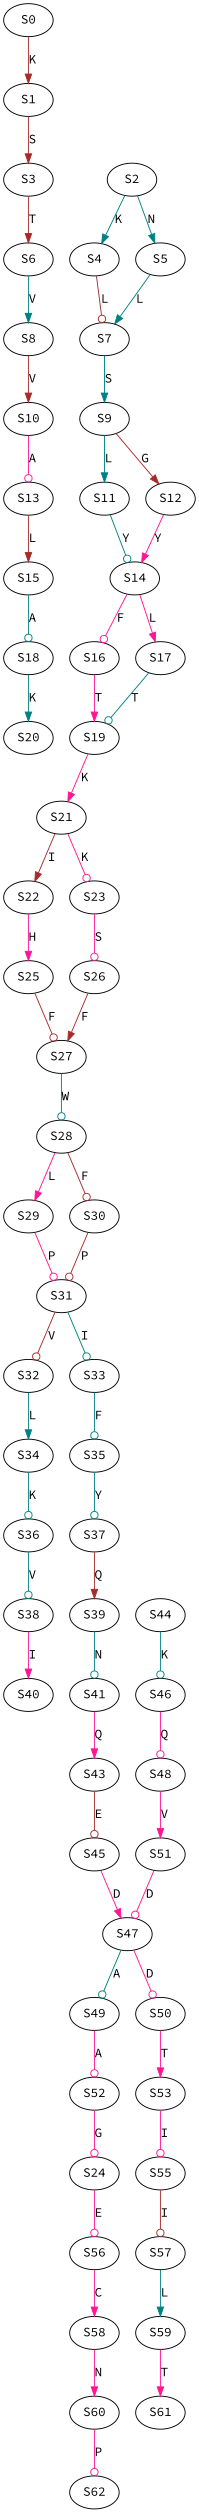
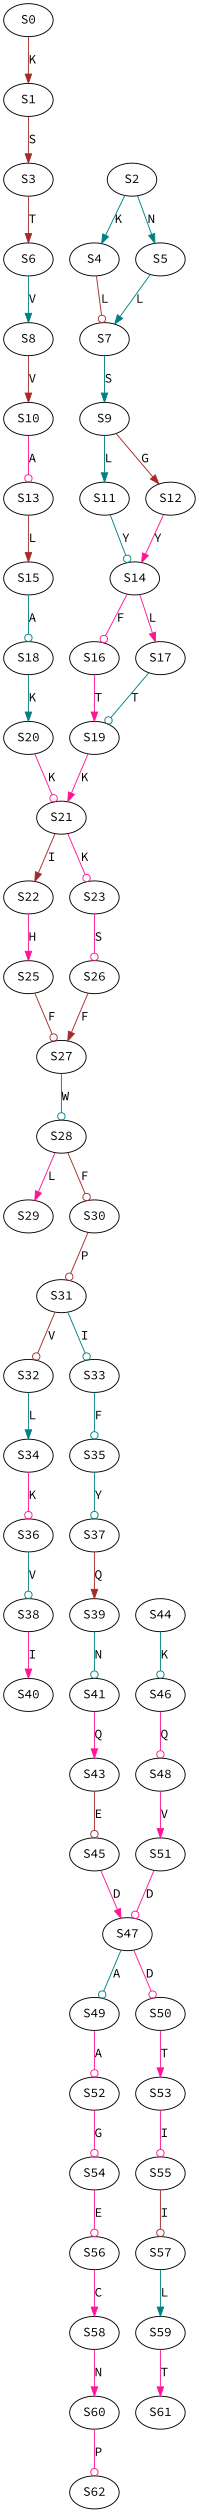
edge "S20" -> "S21": added, label "K"
edge "S29" -> "S31": removed, label "P"
edge "S34" -> "S36": color teal -> deeppink
node "S24": label "S24" -> "S54"
